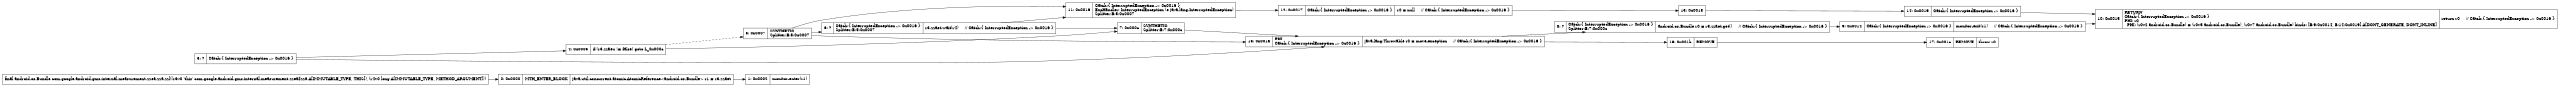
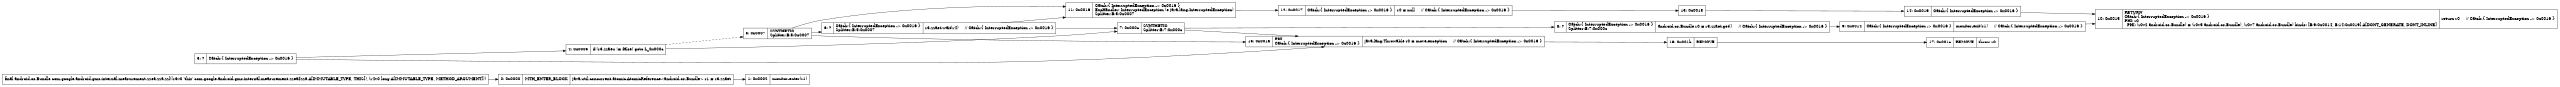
edge "15: 0x001a" -> "8: ?": now "7: 0x000c" -> "8: ?"
